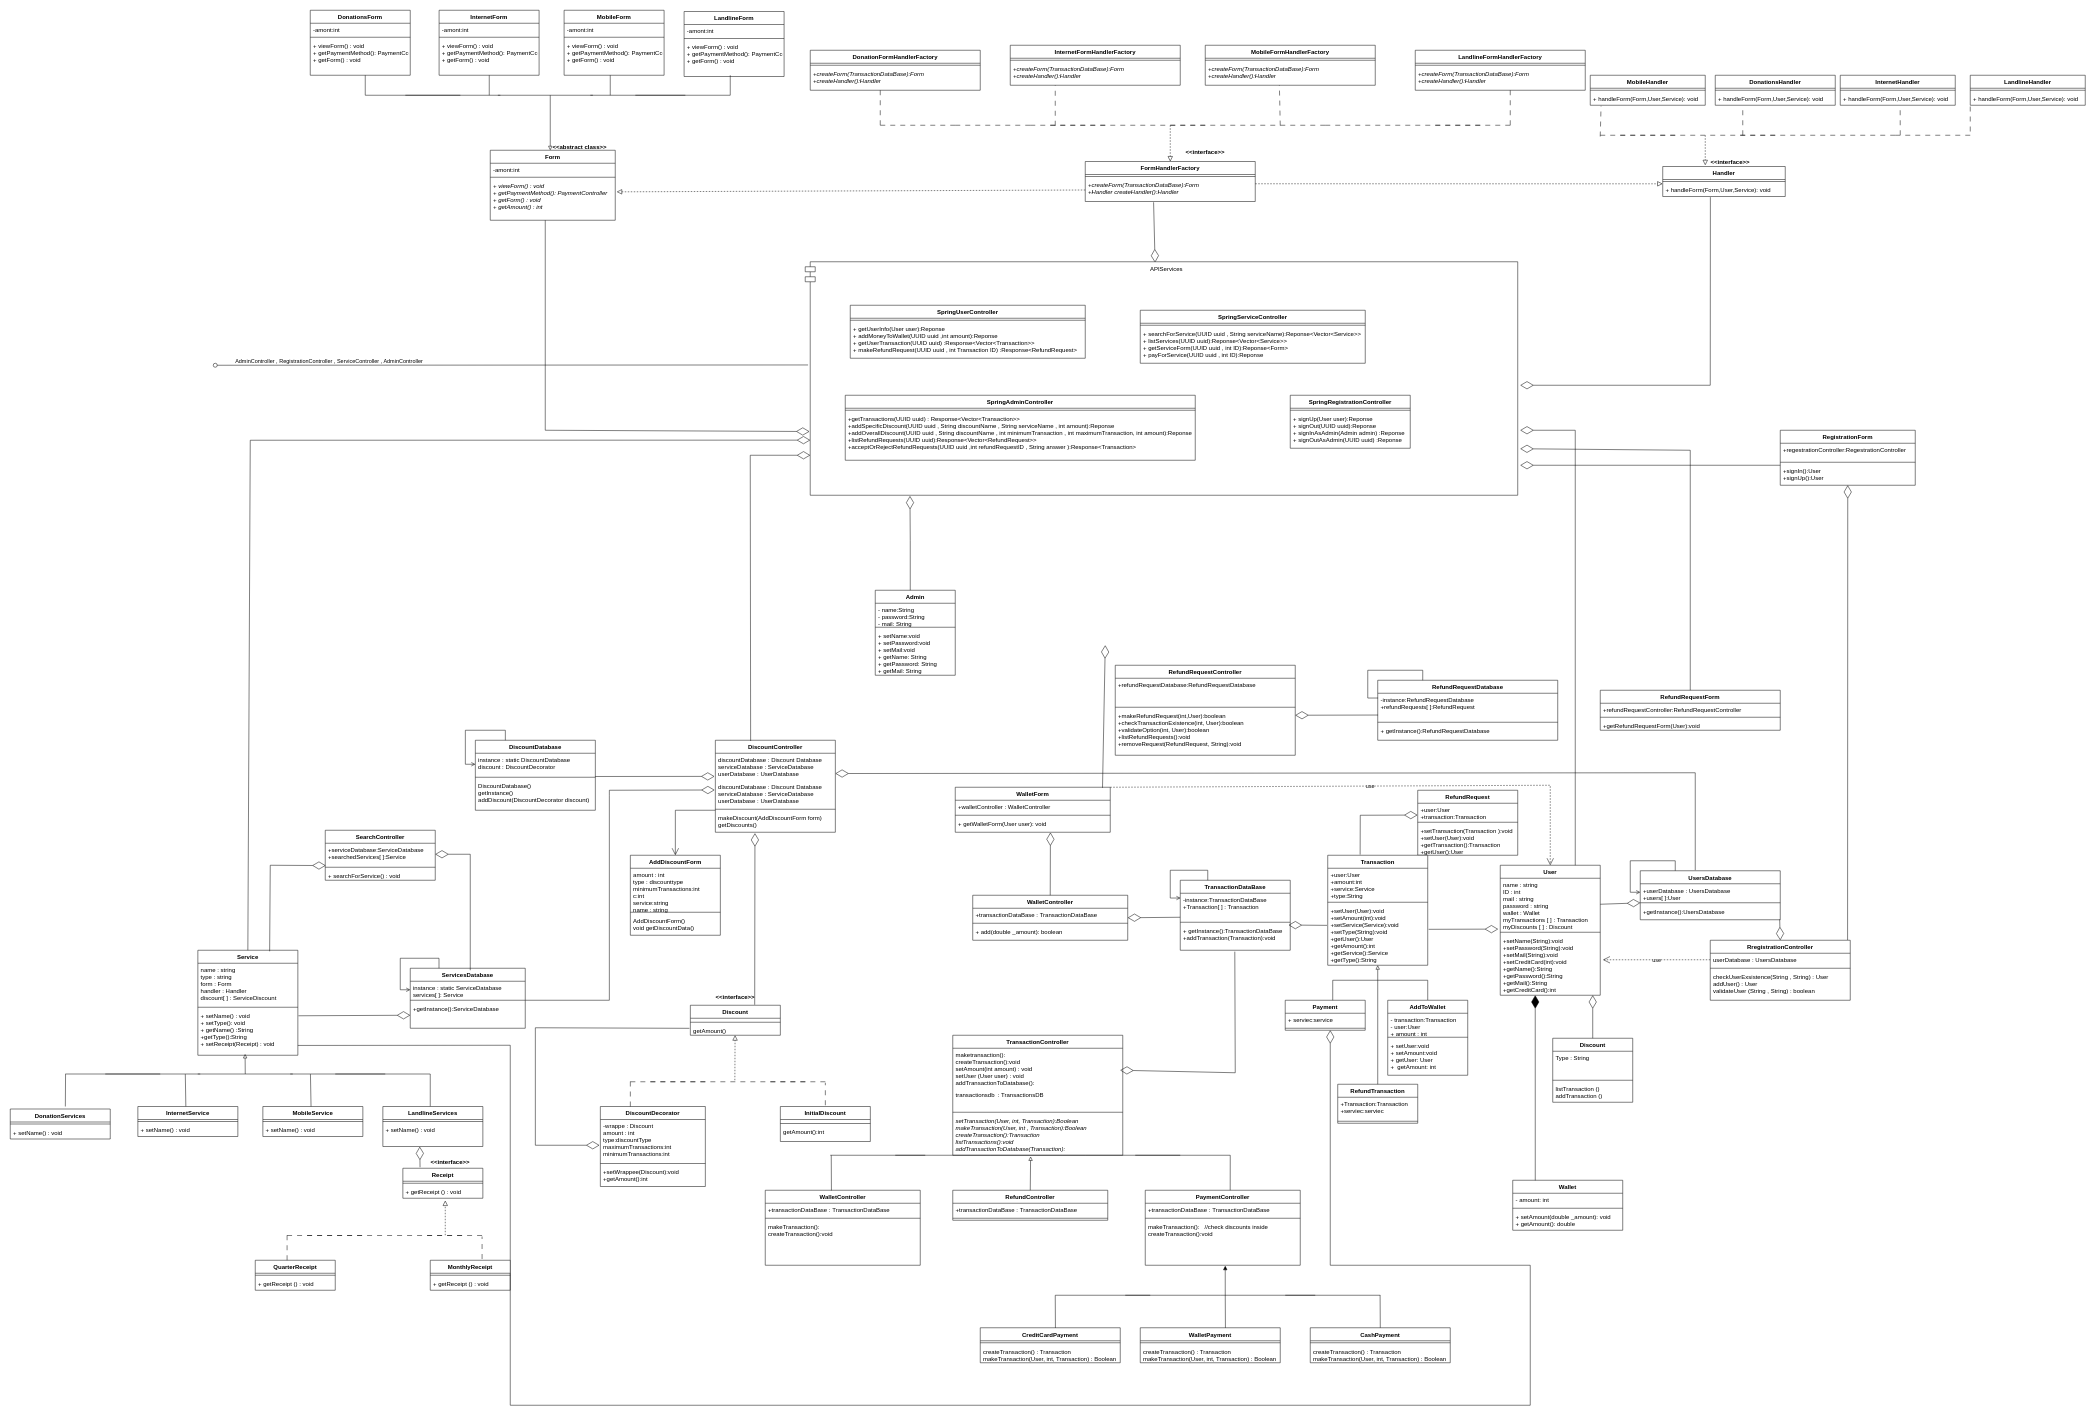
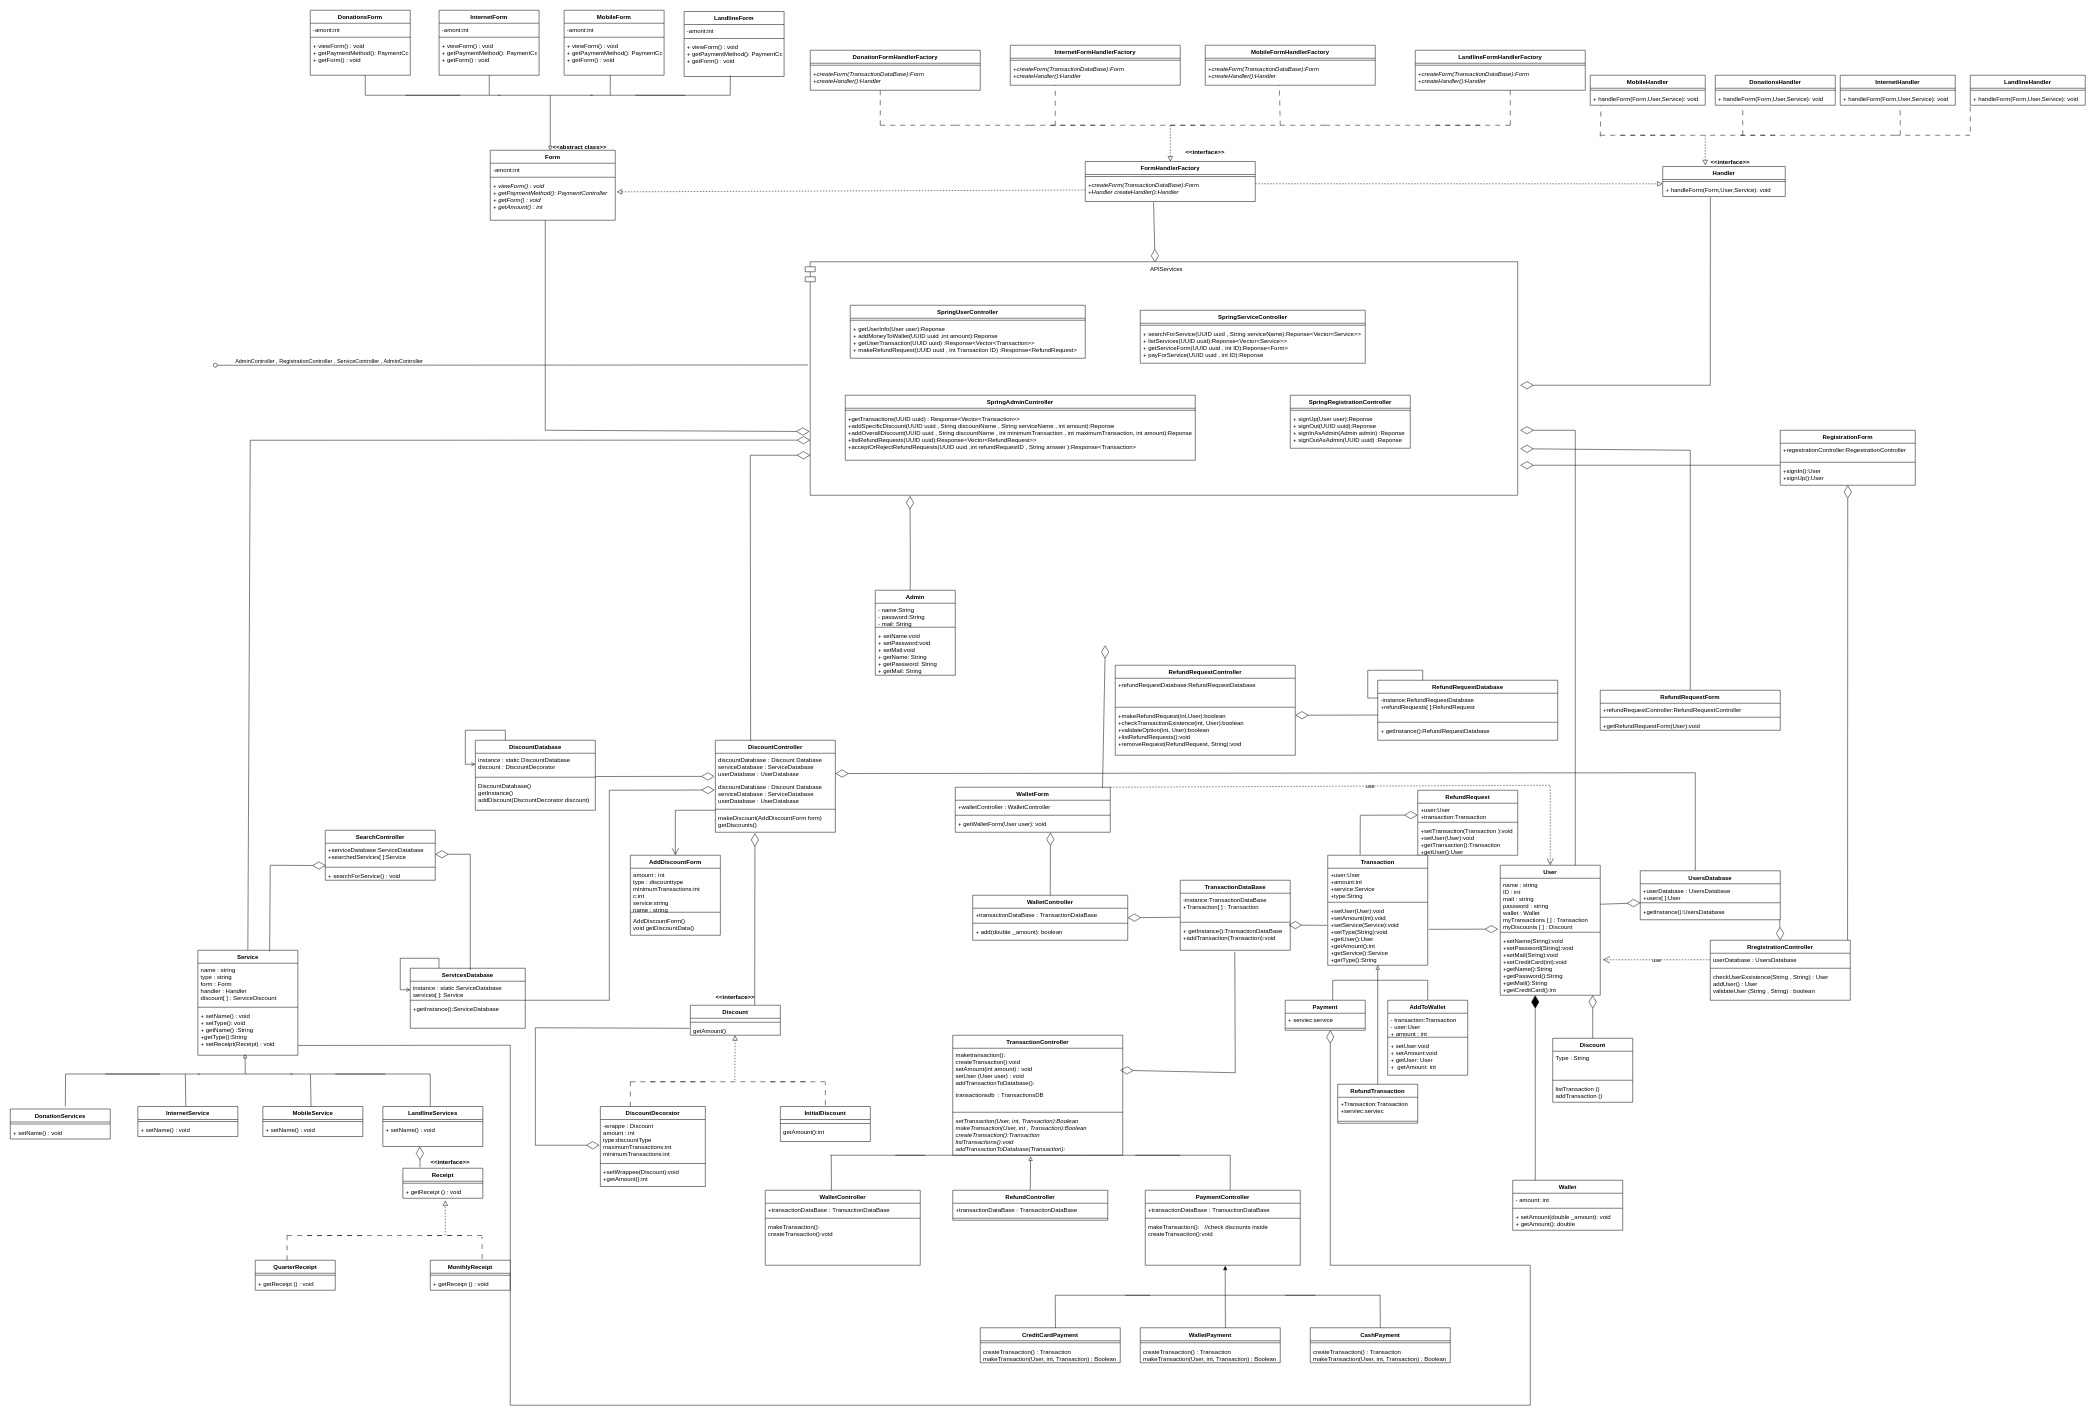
edge "UsersDatabase" -> "+userDatabase : UsersDatabase +users[ ]:User": removed
edge "TransactionDataBase" -> "-instance:TransactionDataBase +Transaction[ ] : Transaction": removed
edge "+ setName() : void + setType(): void + getName() :String +getType():String + setReceipt(Receipt) : void" -> "+getInstance():ServiceDatabase": removed
